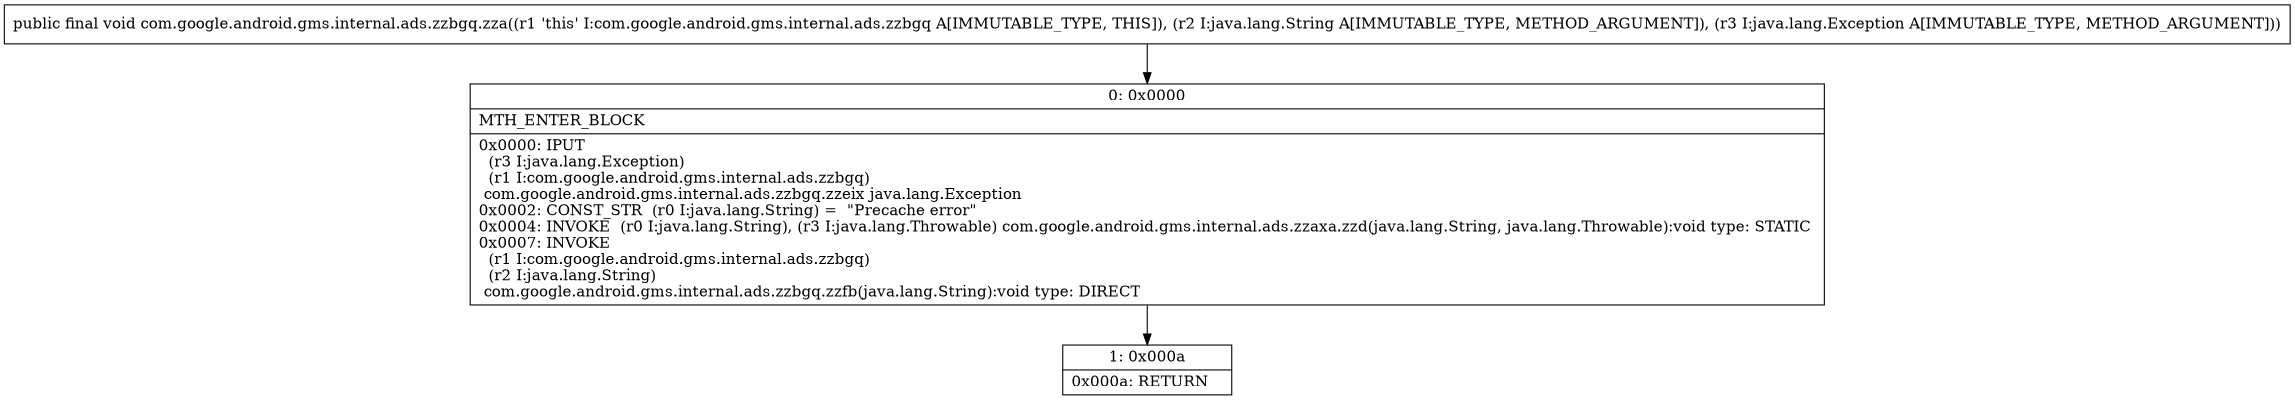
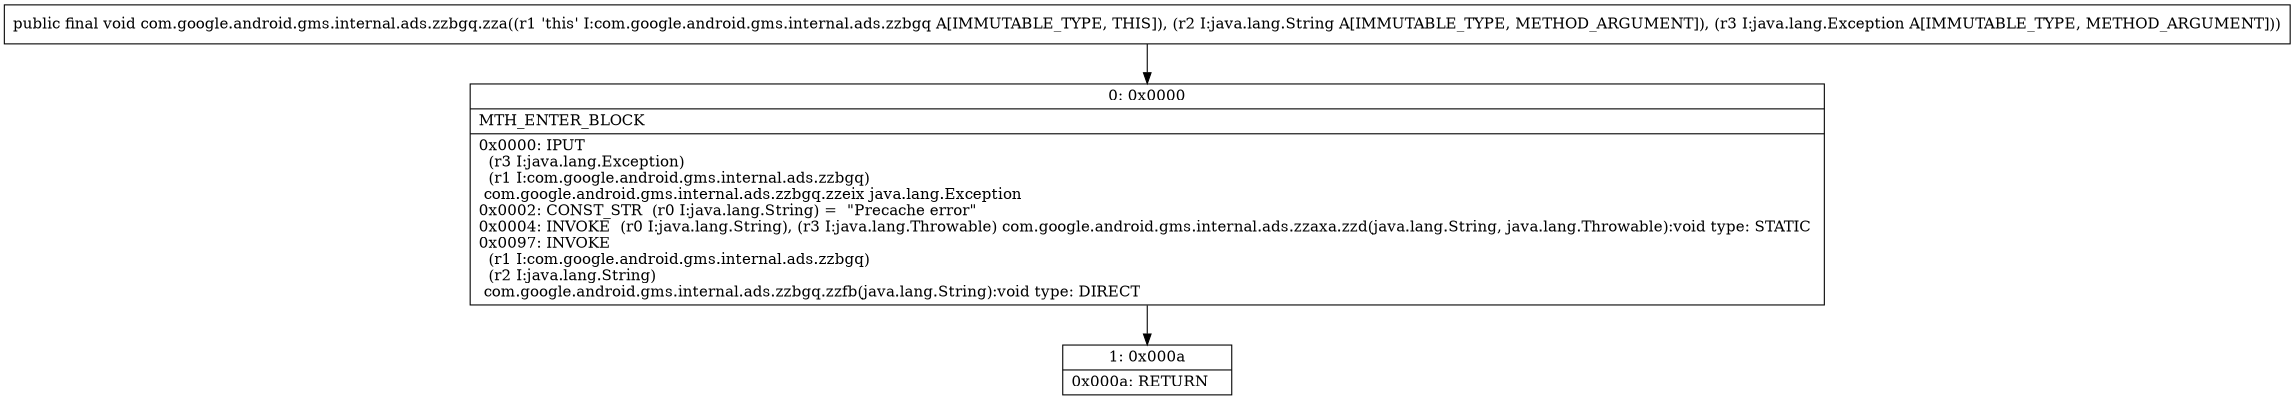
node "0: 0x0000": text "0x0007: INVOKE" -> "0x0097: INVOKE"
